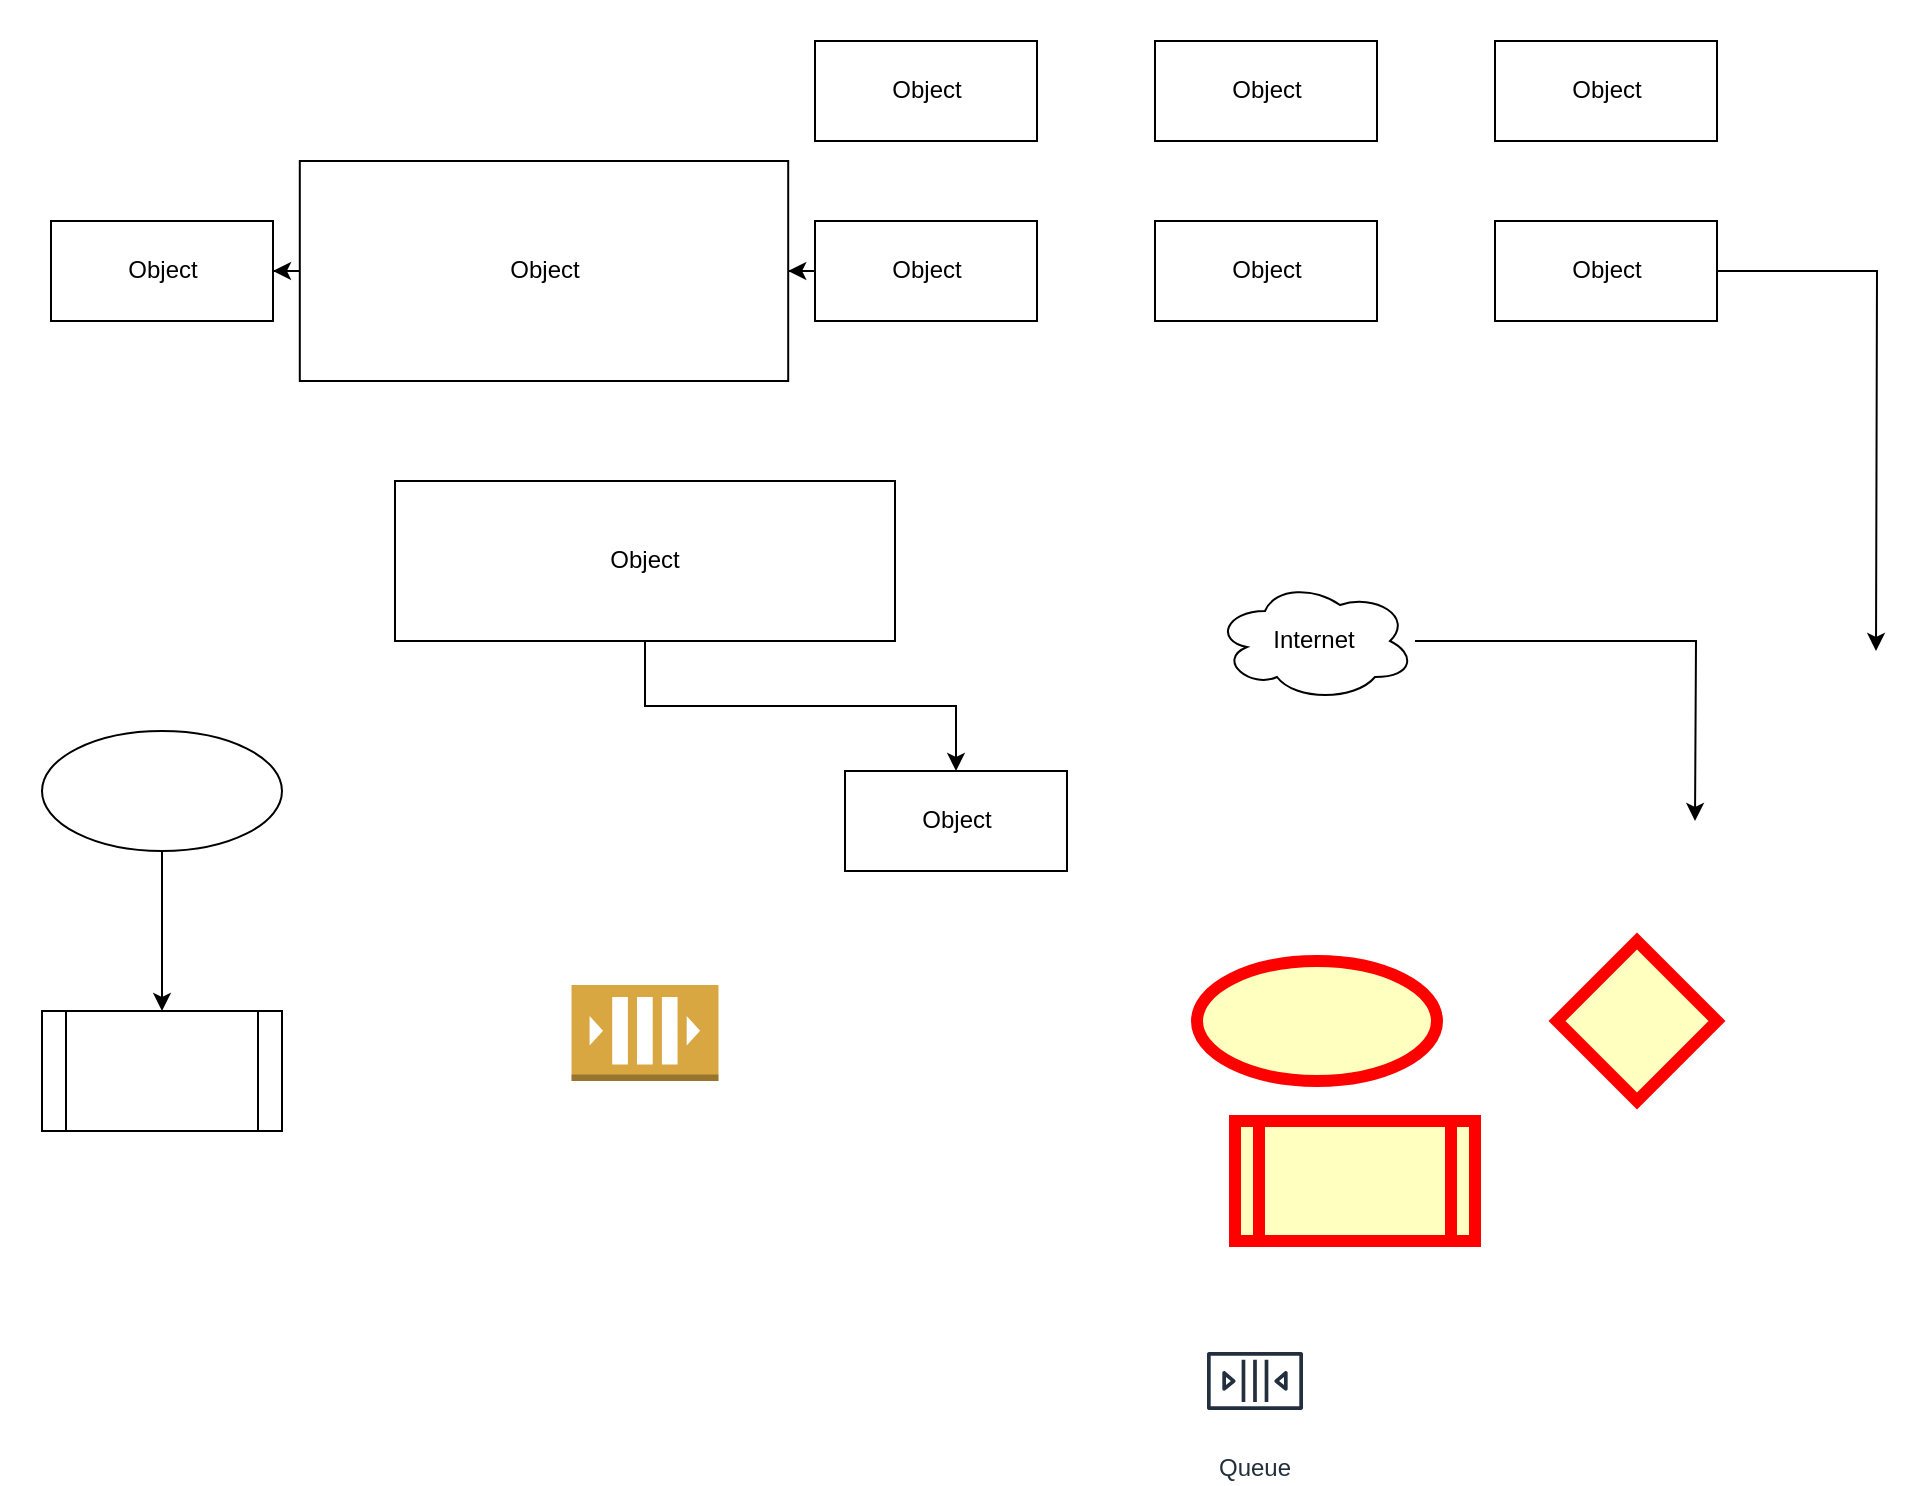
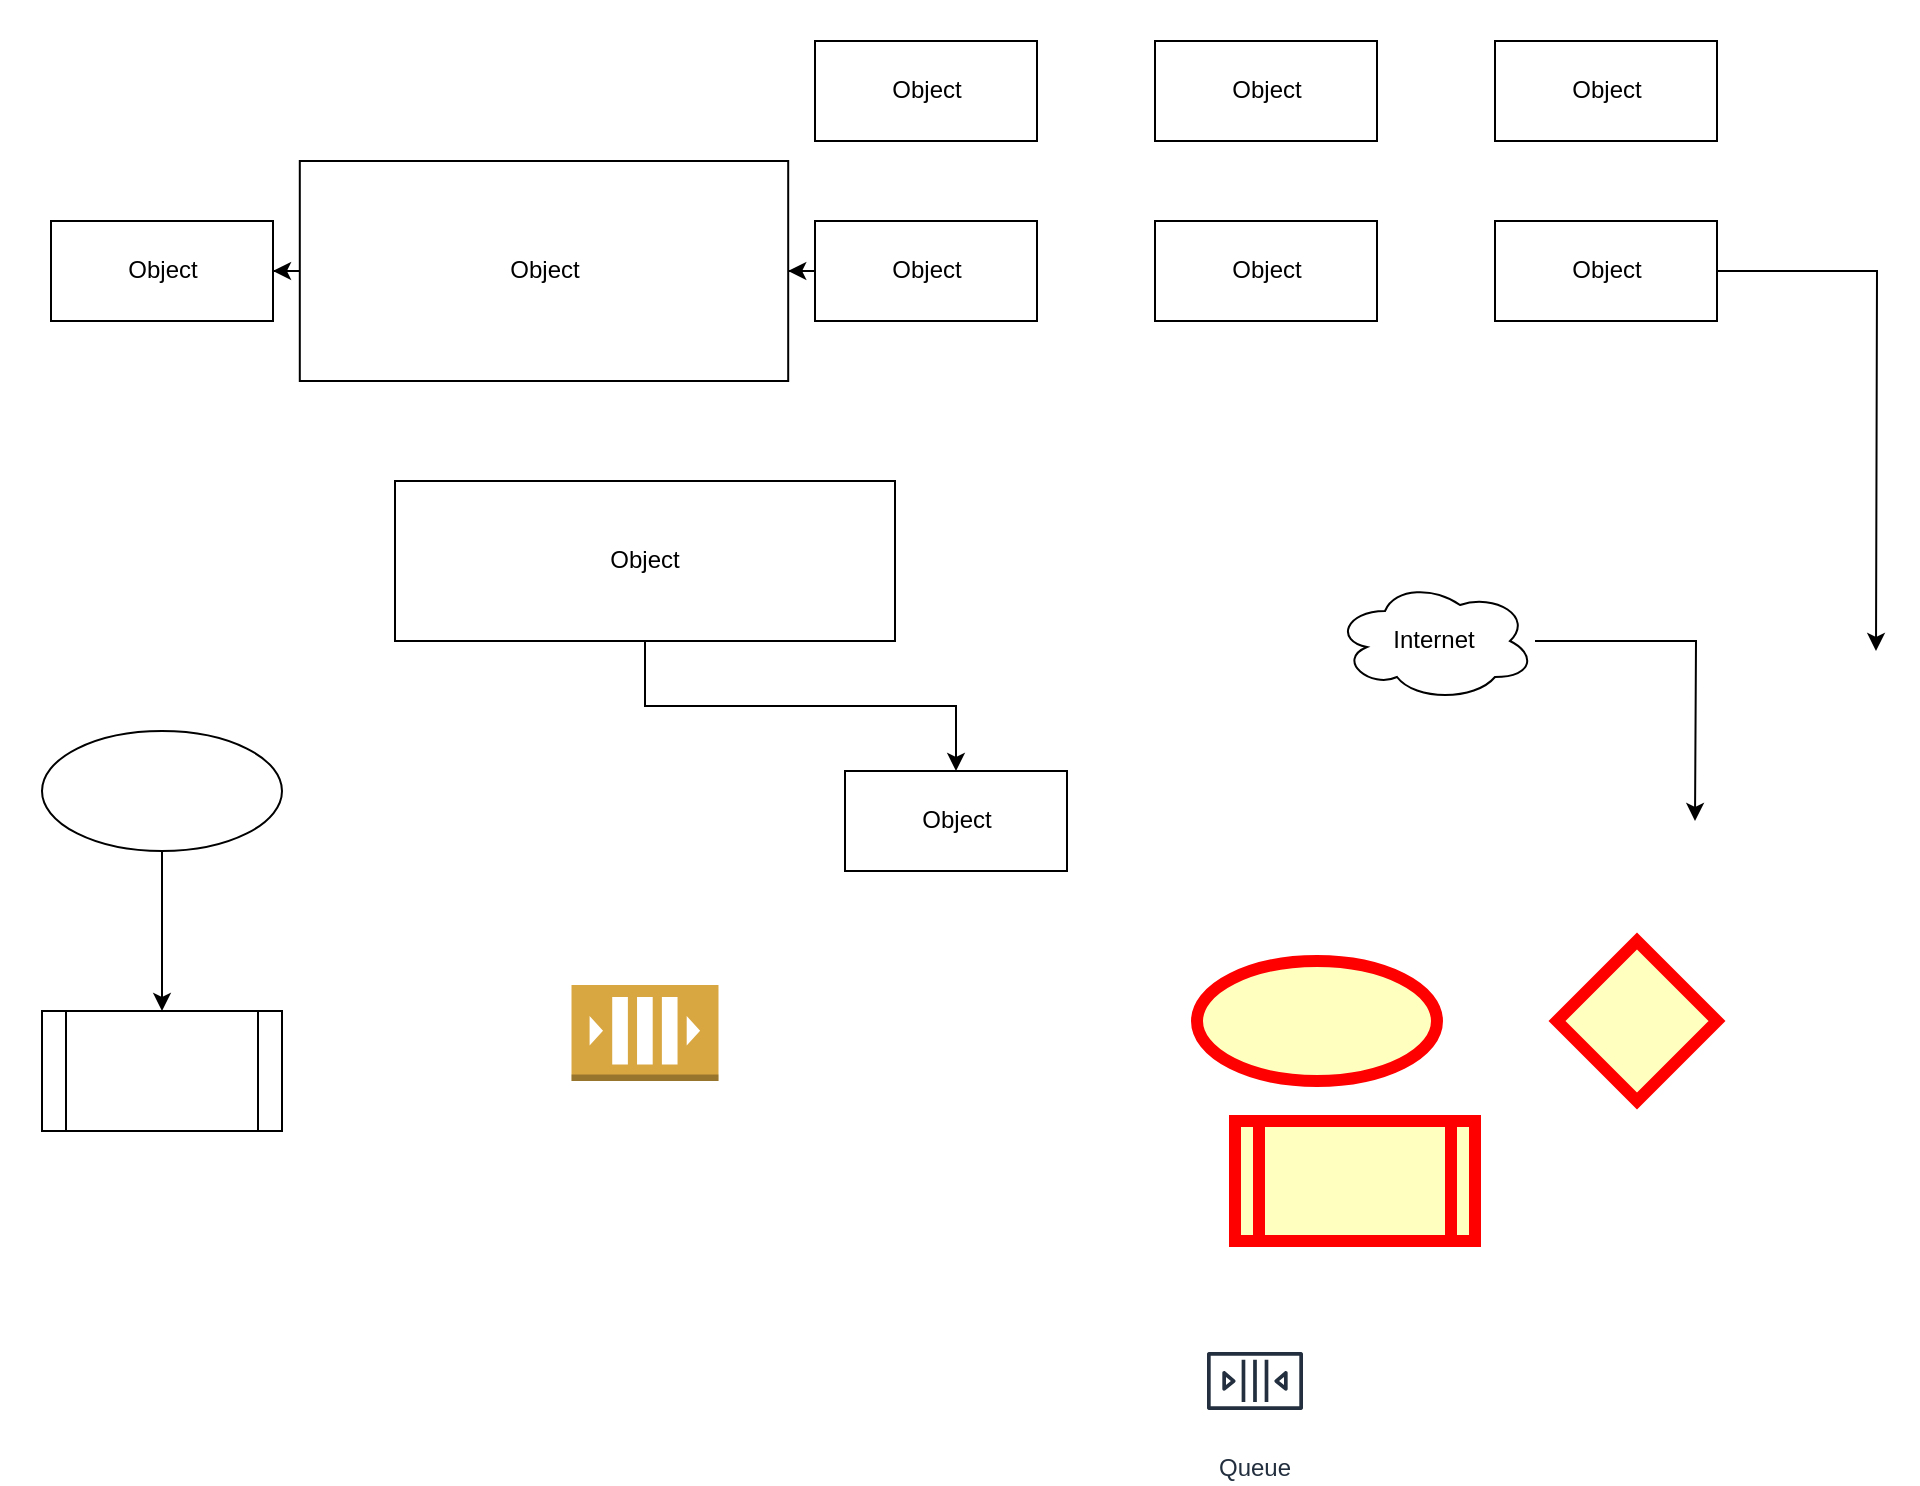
node "Internet": moved (1315, 641) -> (1435, 641)
